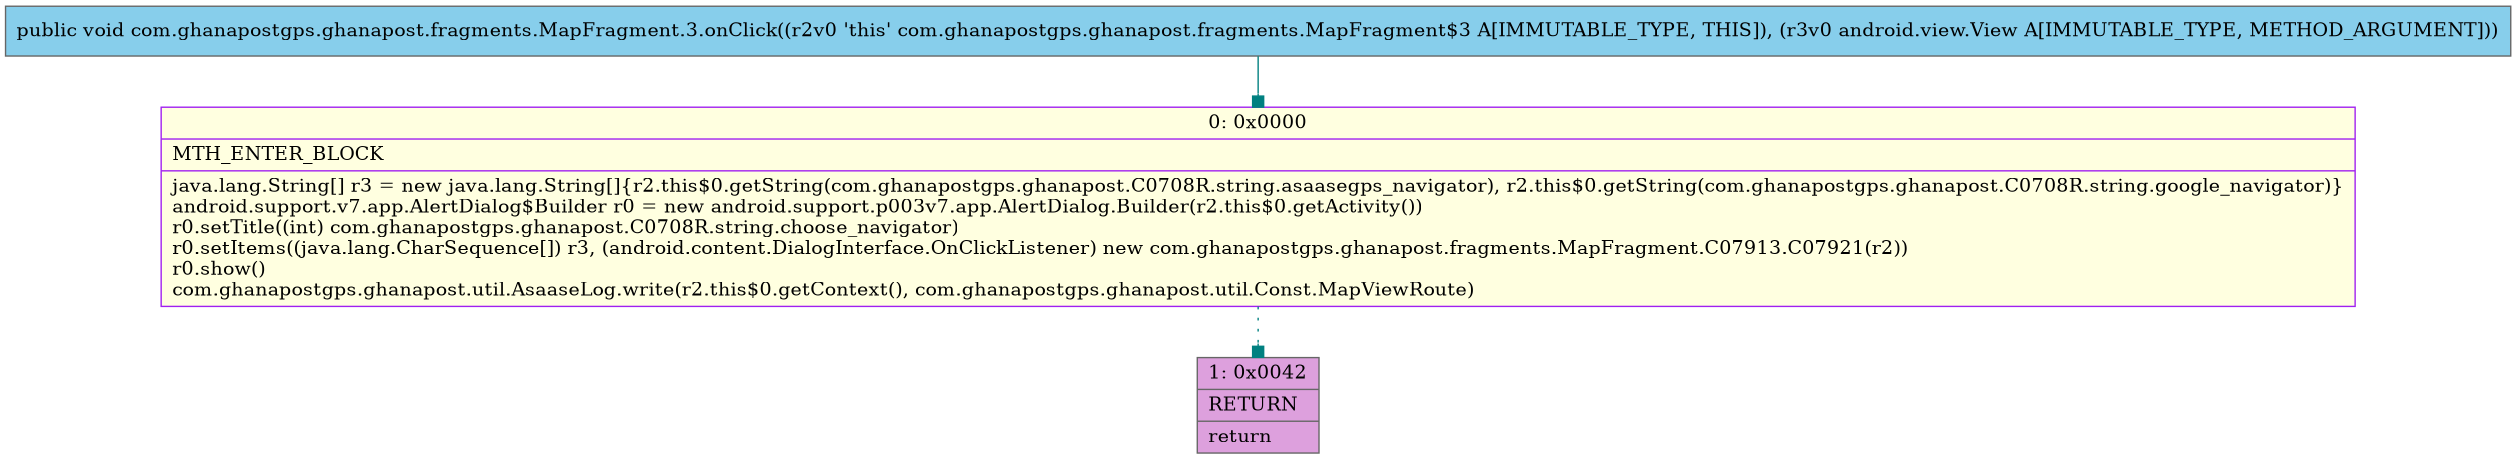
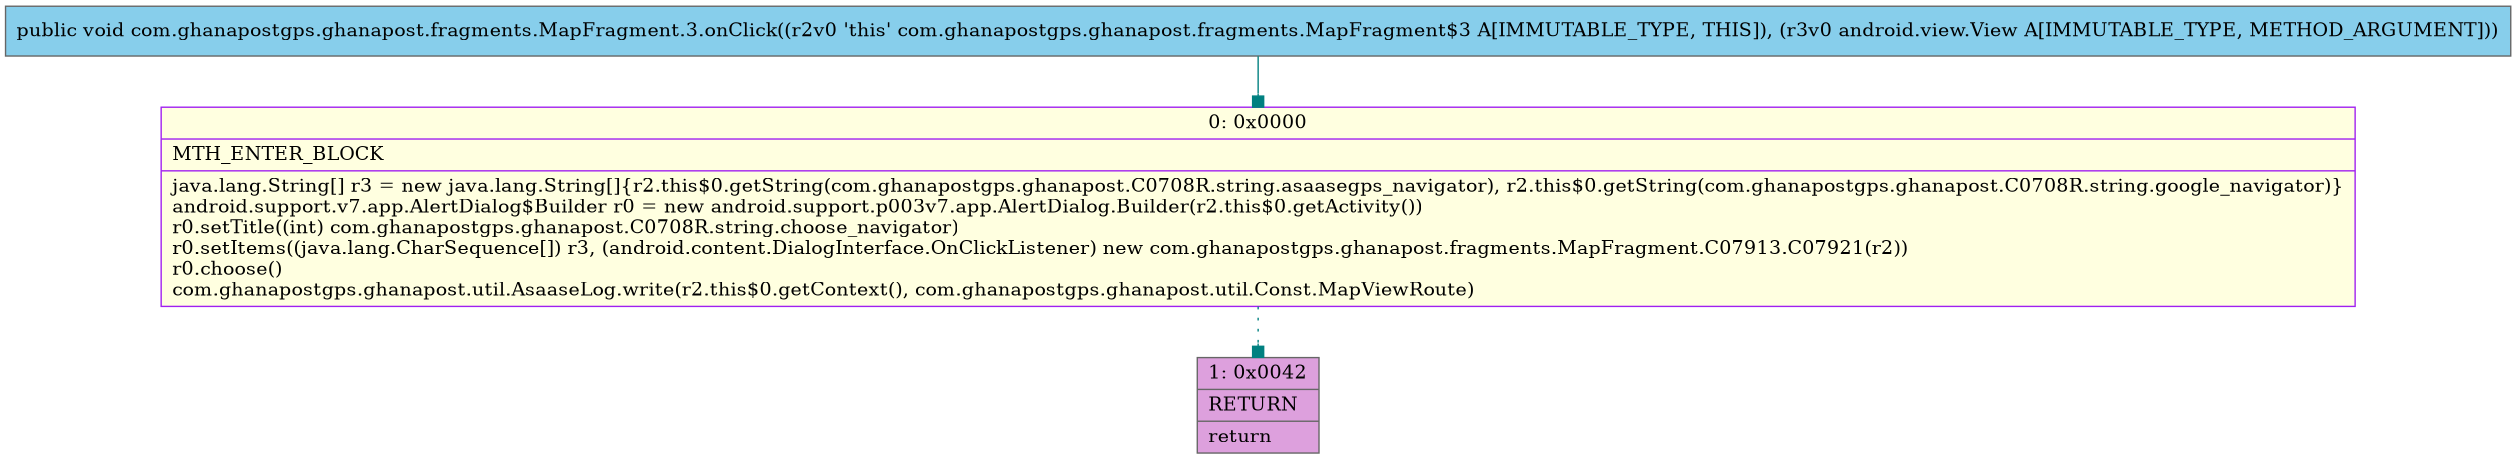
node "0: 0x0000": text "r0.show()" -> "r0.choose()"
